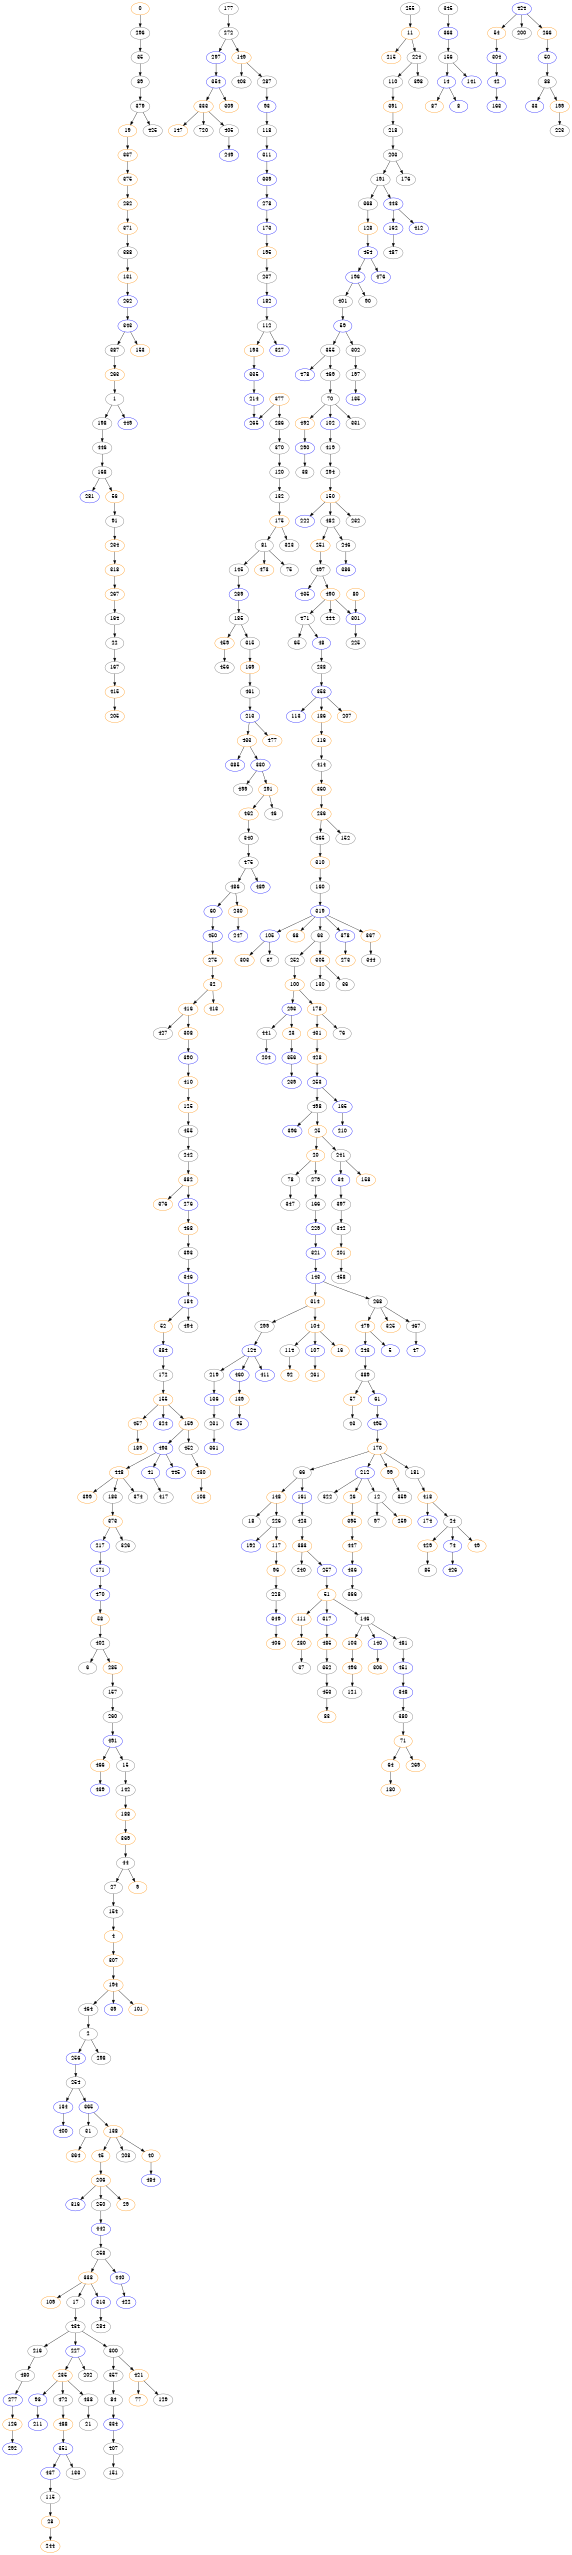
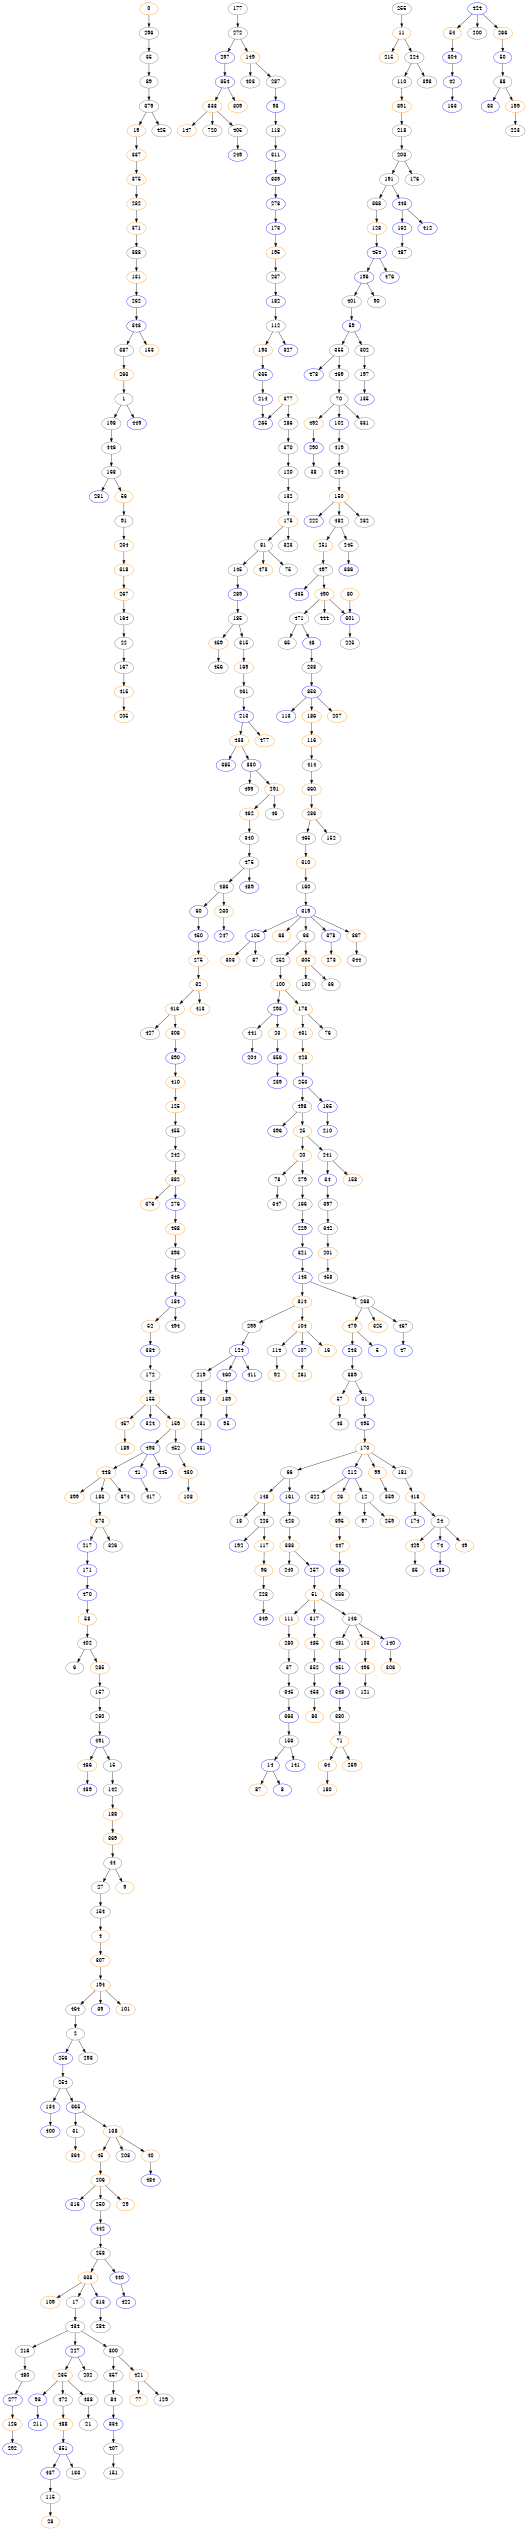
node "246": label "246" -> "245"
node "406": removed
edge "37" -> "345": added
node "244": removed
